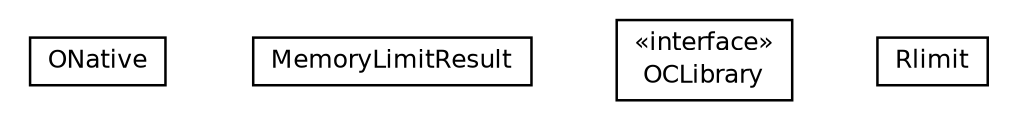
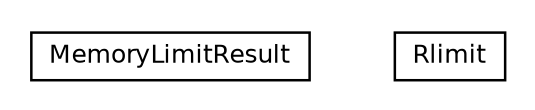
node "ONative": removed
node "OCLibrary": removed
